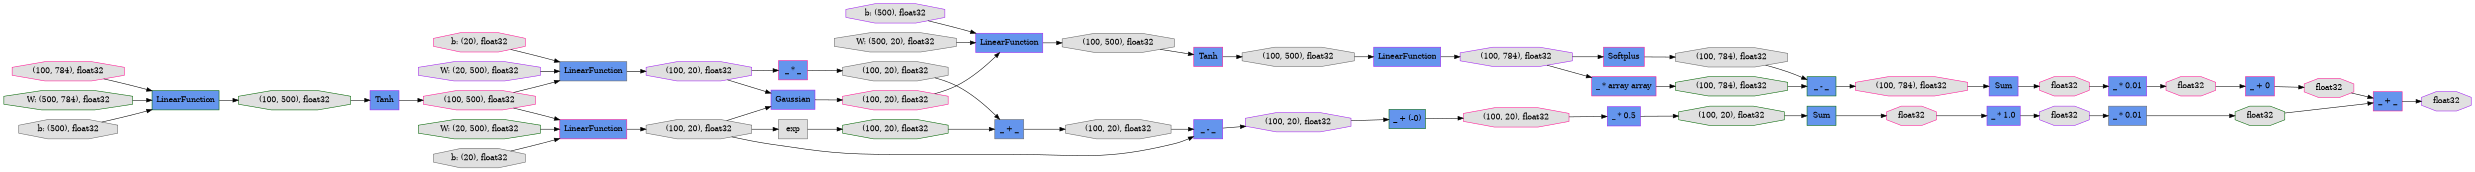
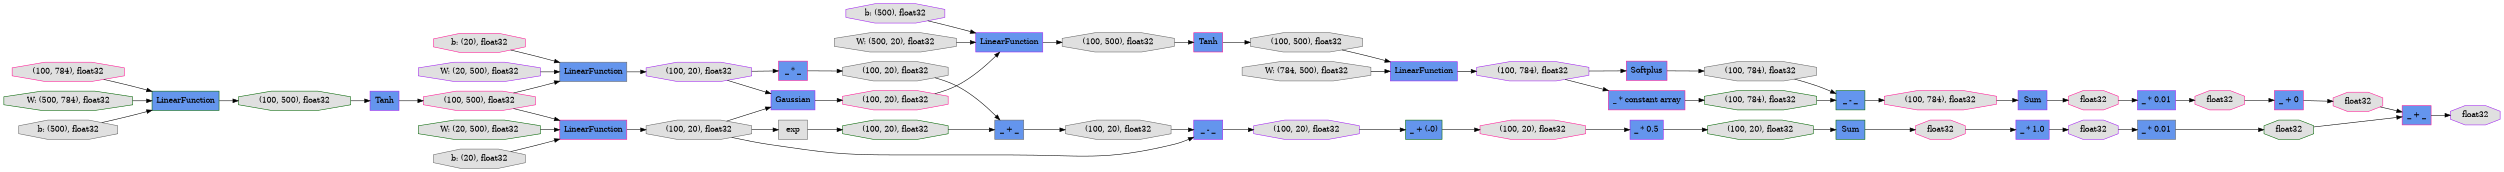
node "W: (784, 500), float32": added
node "_ * array array": label "_ * array array" -> "_ * constant array"
